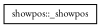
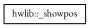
node "showpos::_showpos": label "showpos::_showpos" -> "hwlib::_showpos"
